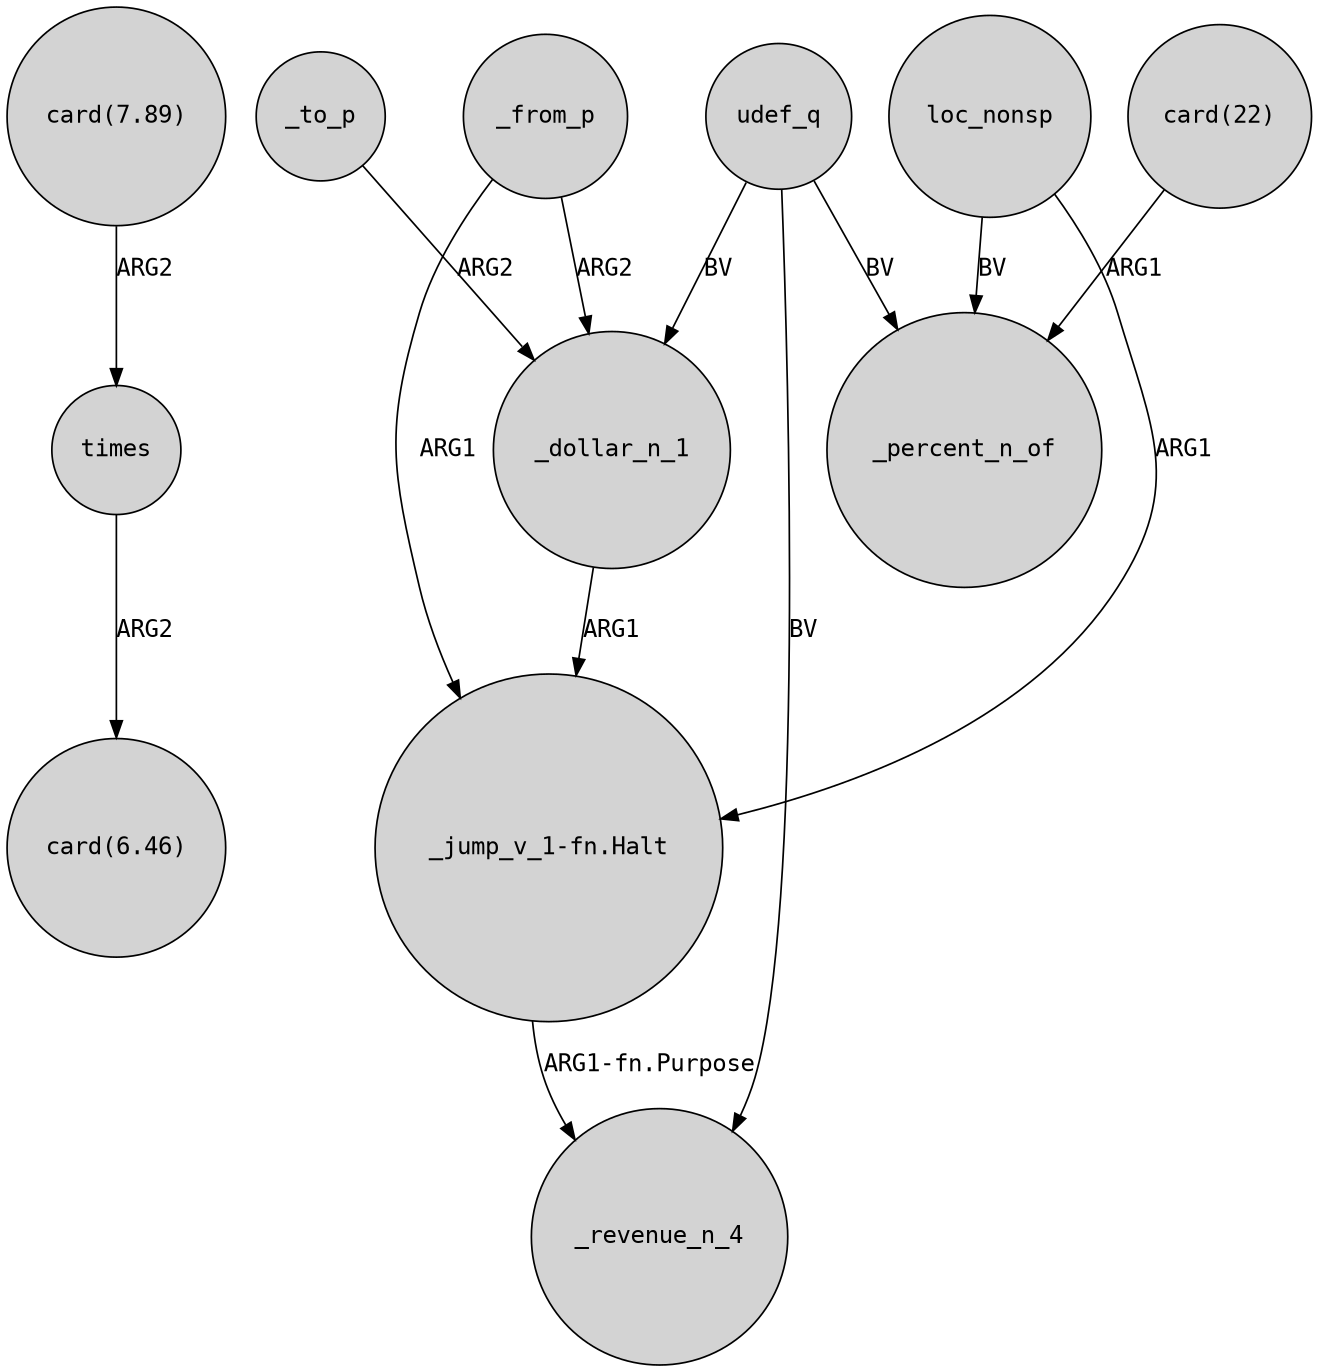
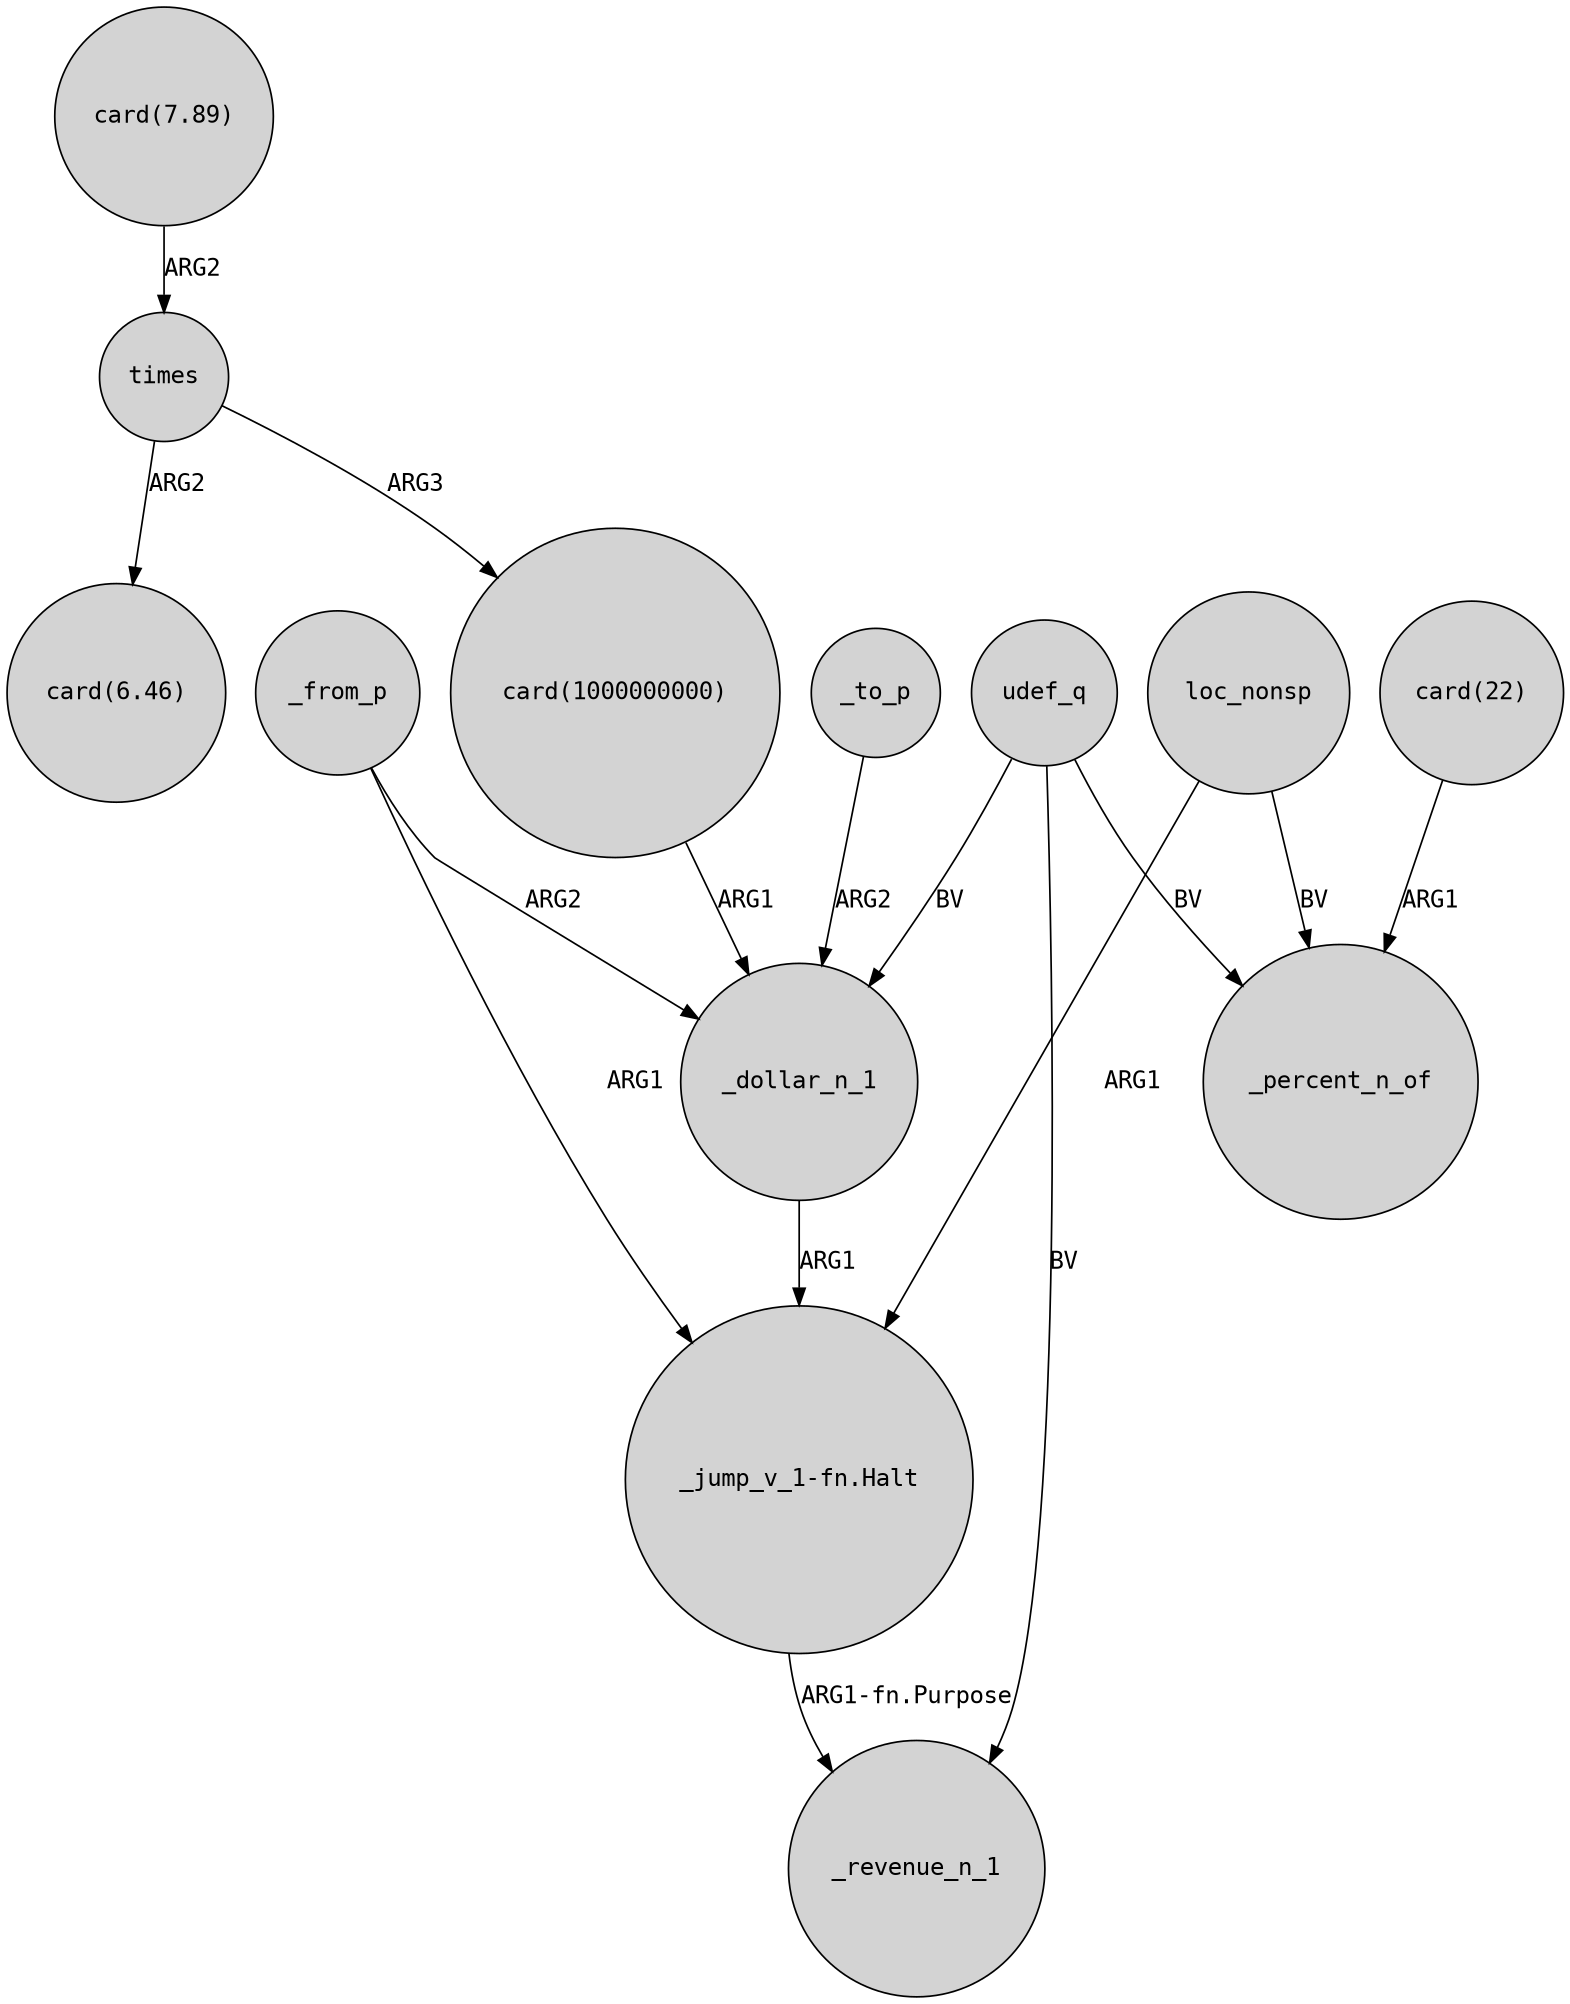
node "card(1000000000)": added
node "_revenue_n_4": label "_revenue_n_4" -> "_revenue_n_1"
